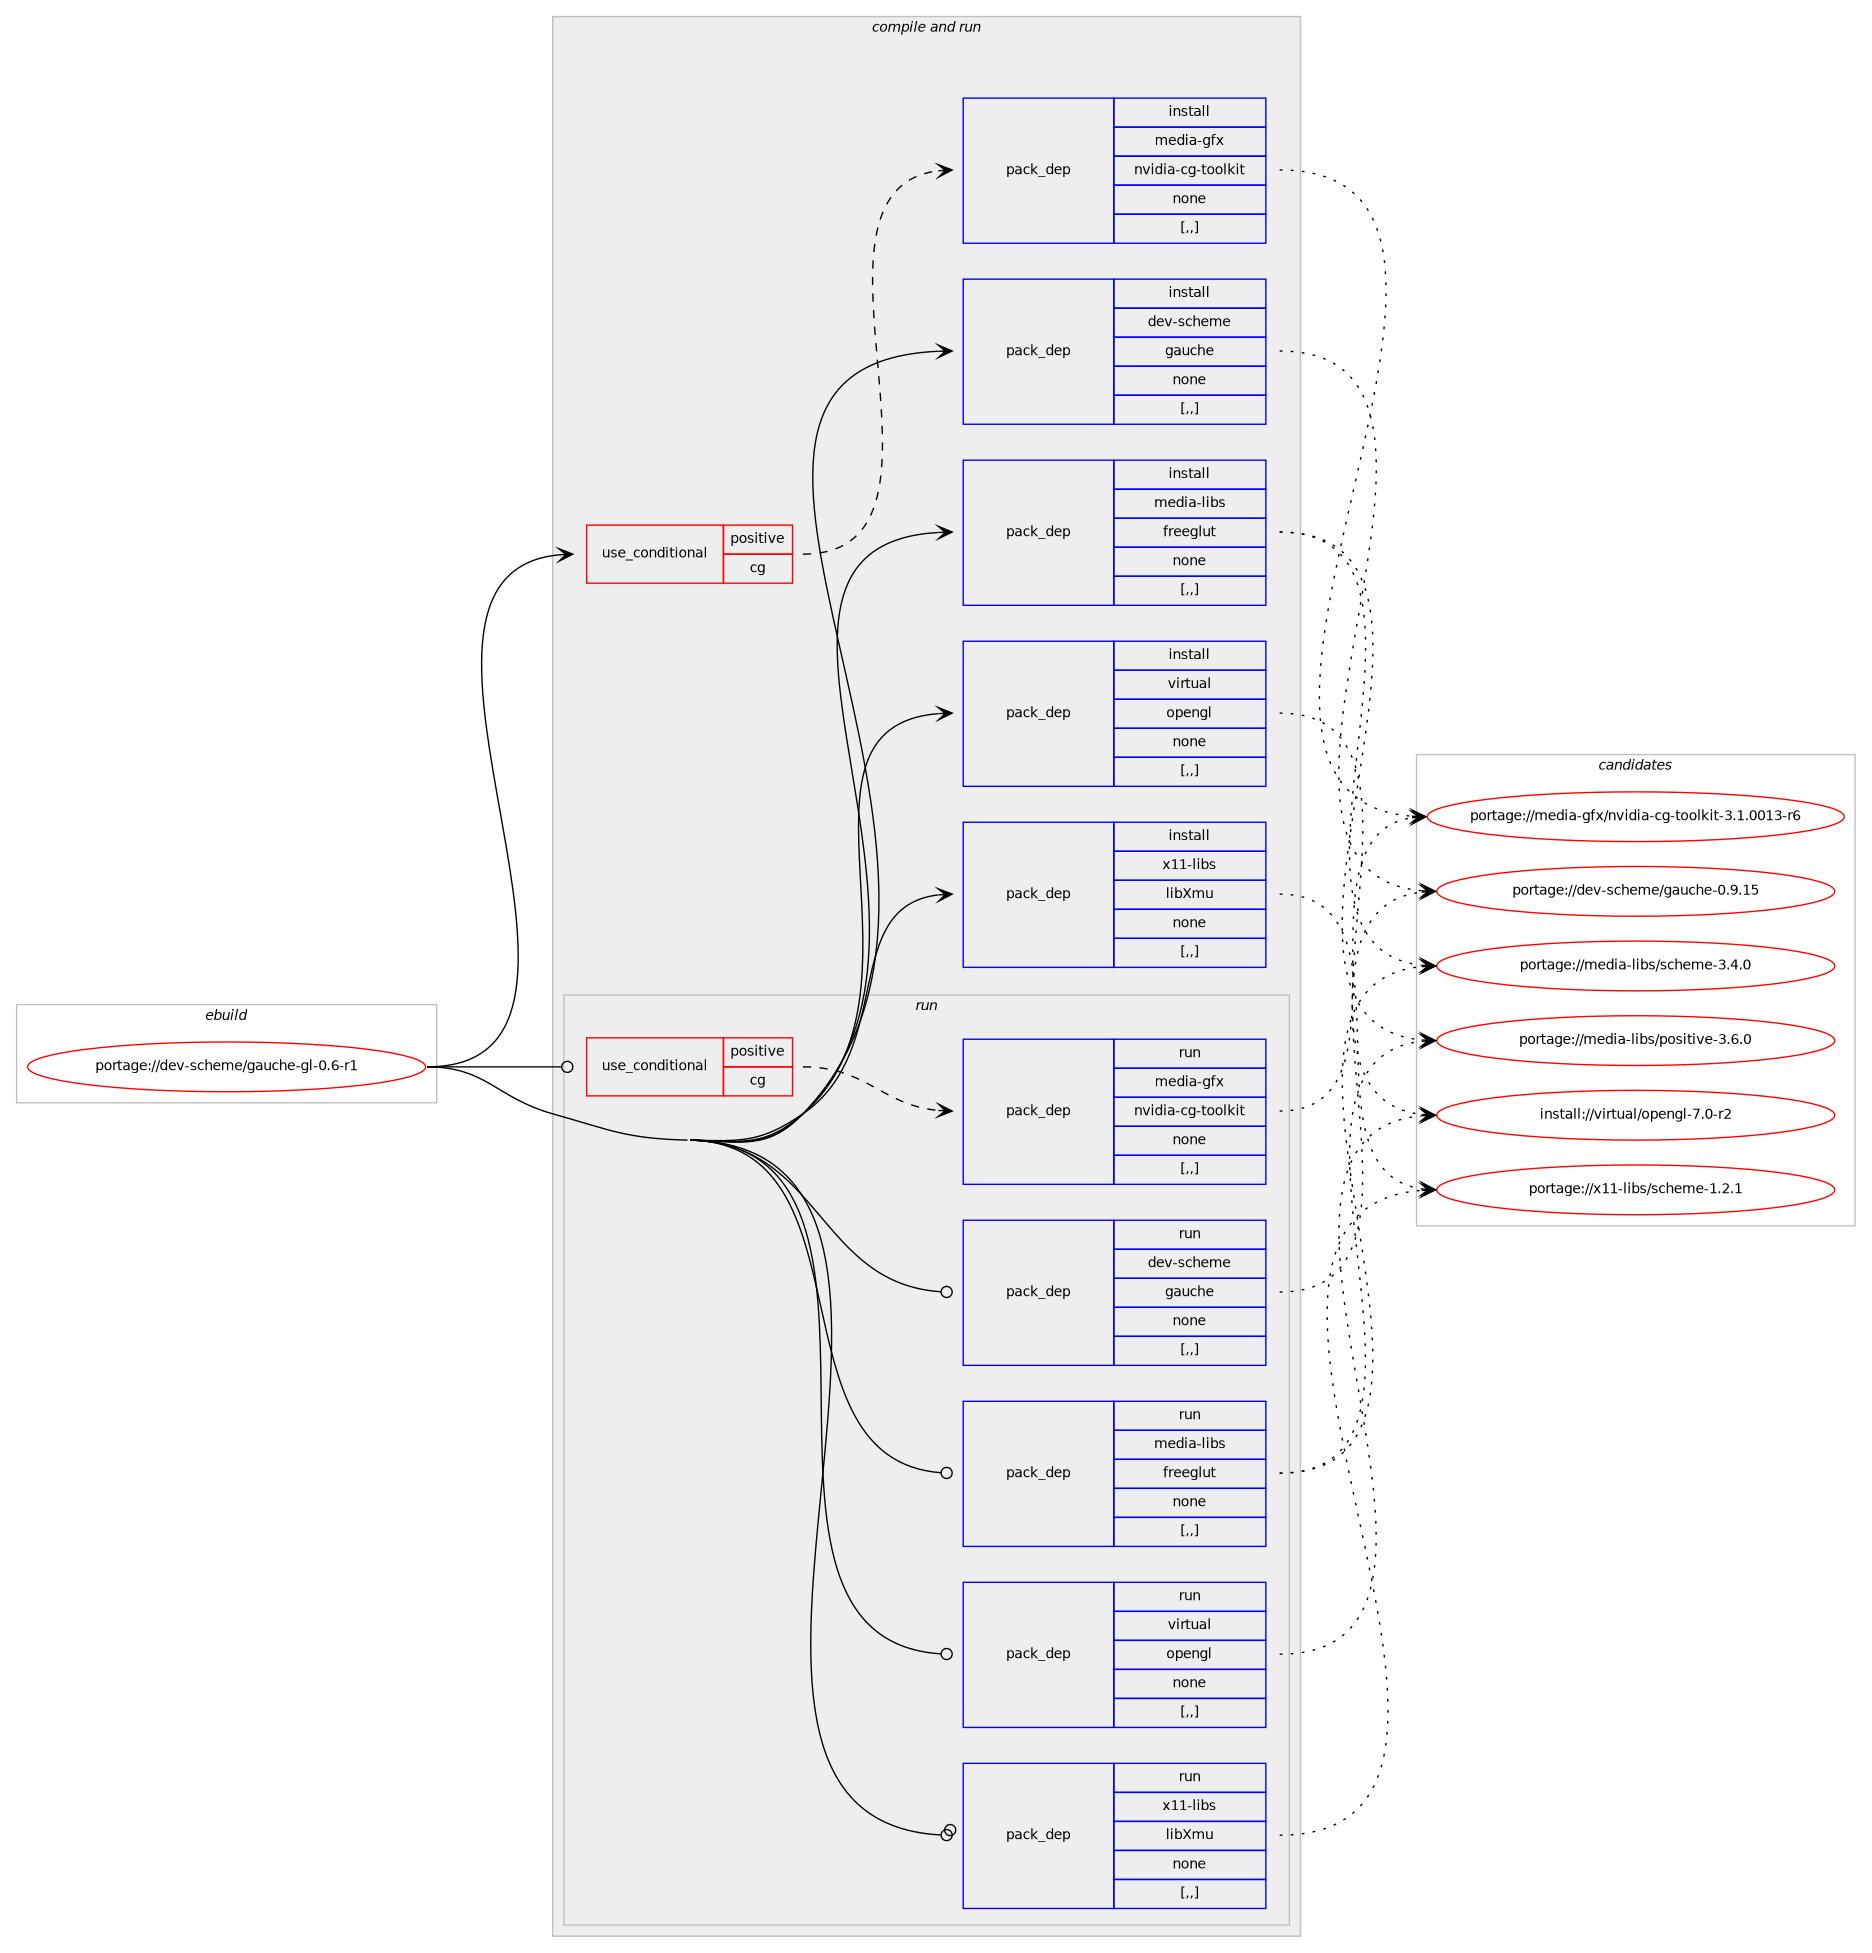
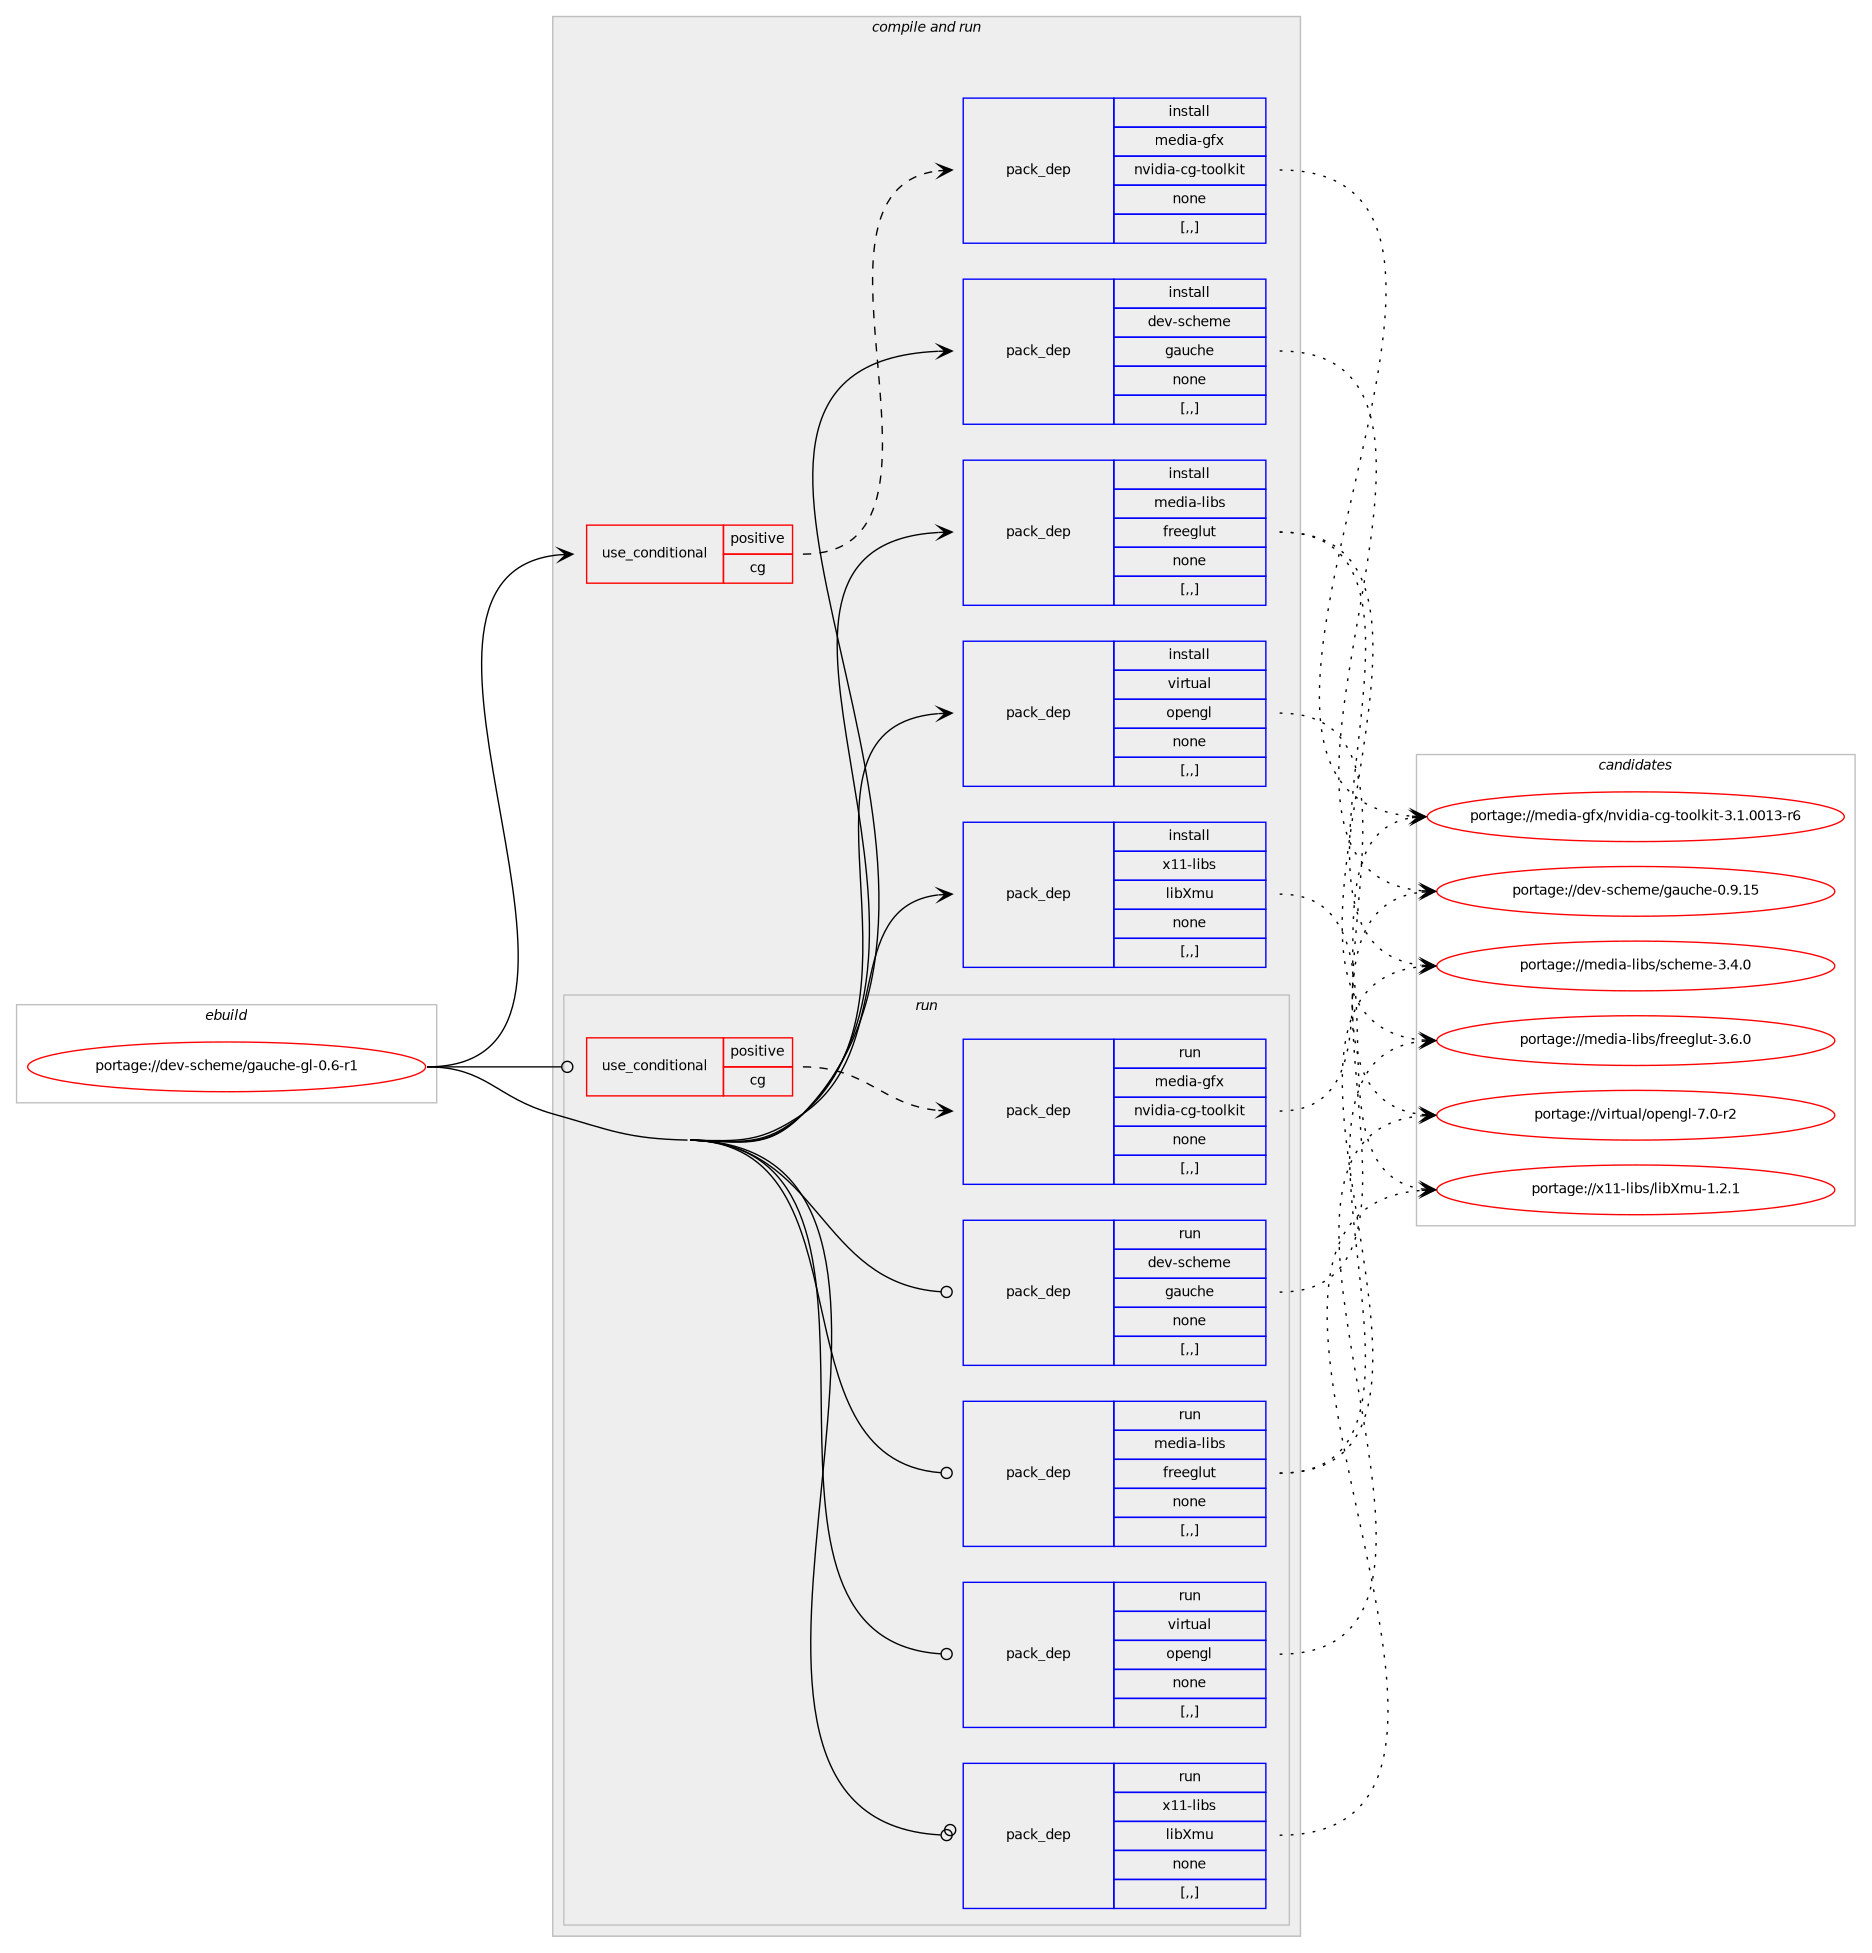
node "portage://media-libs/positive-3.6.0": label "portage://media-libs/positive-3.6.0" -> "portage://media-libs/freeglut-3.6.0"
node "install://virtual/opengl-7.0-r2": label "install://virtual/opengl-7.0-r2" -> "portage://virtual/opengl-7.0-r2"
node "portage://x11-libs/scheme-1.2.1": label "portage://x11-libs/scheme-1.2.1" -> "portage://x11-libs/libXmu-1.2.1"
